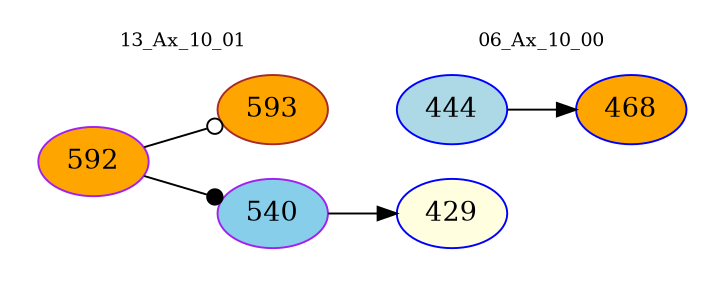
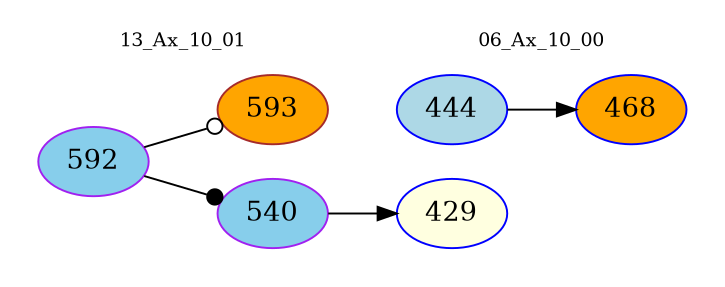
node "592": fillcolor orange -> skyblue
